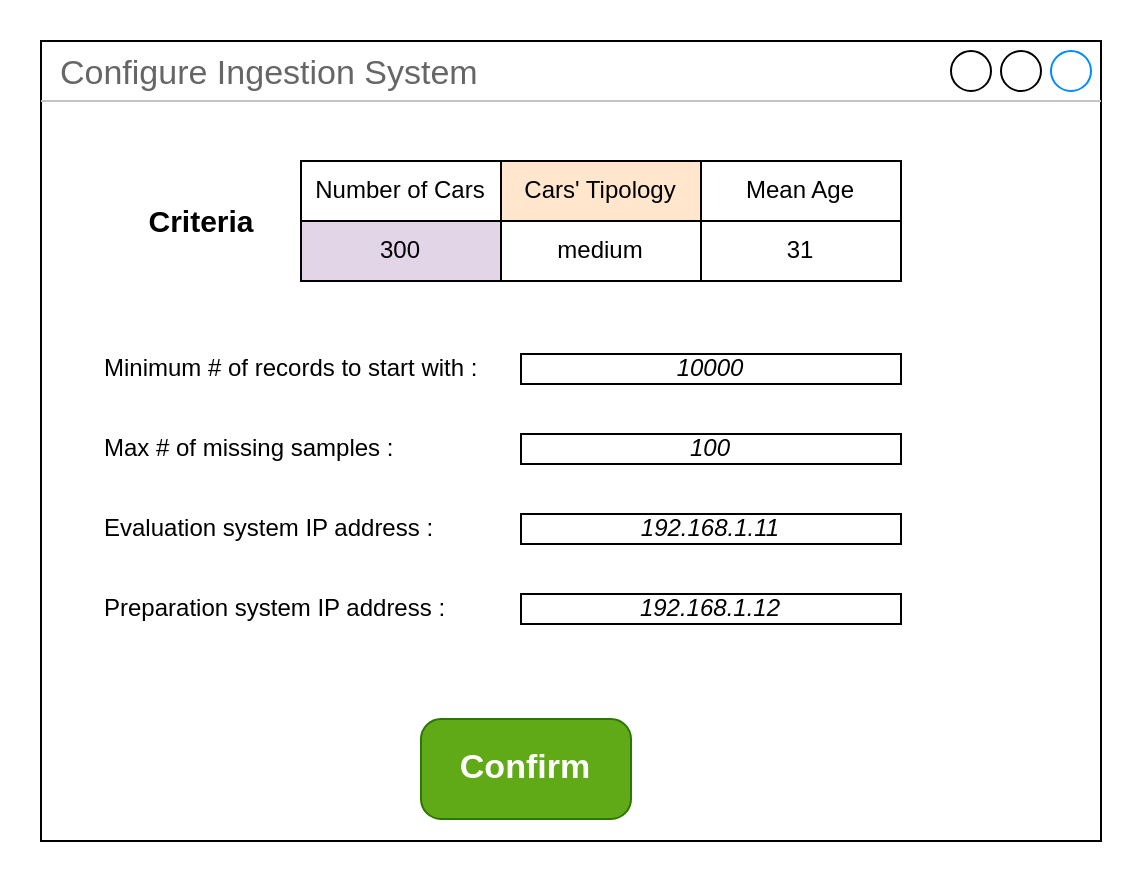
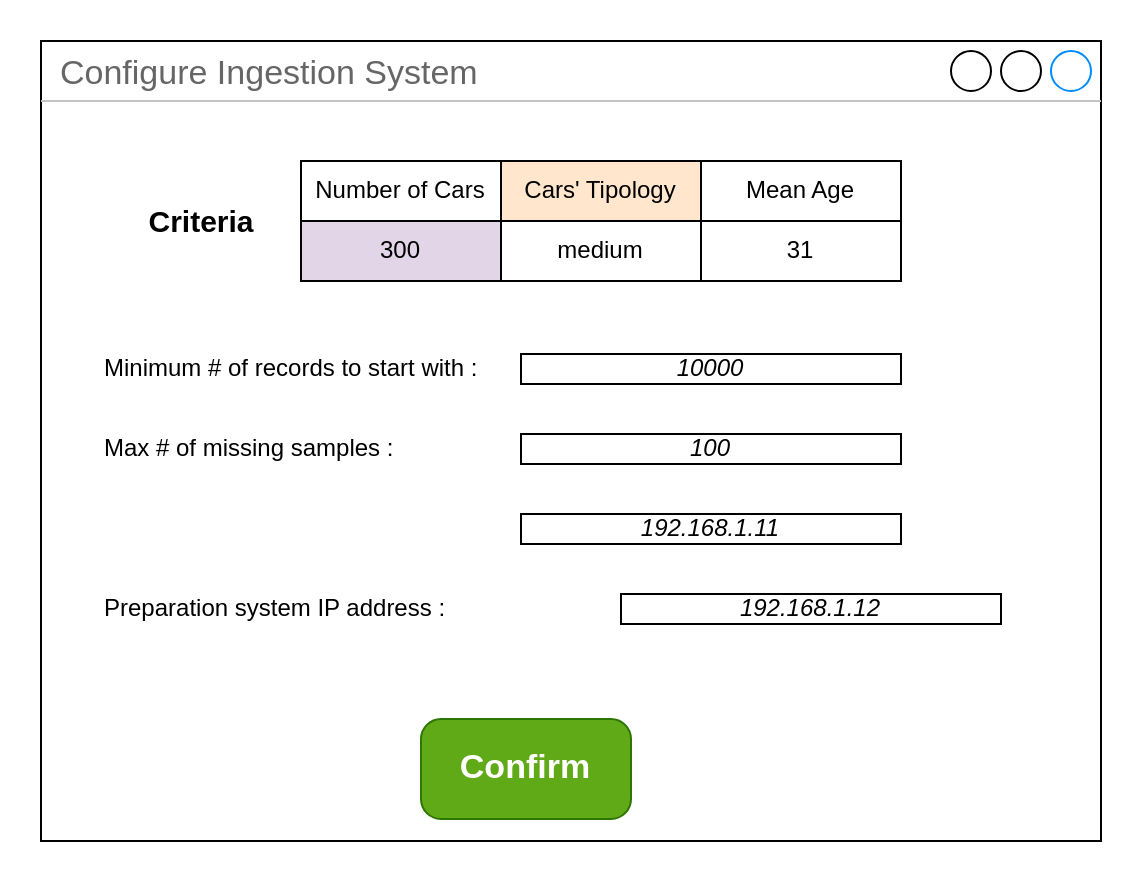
node "Evaluation system IP address :": removed
node "192.168.1.12": moved (711, 609) -> (811, 609)
